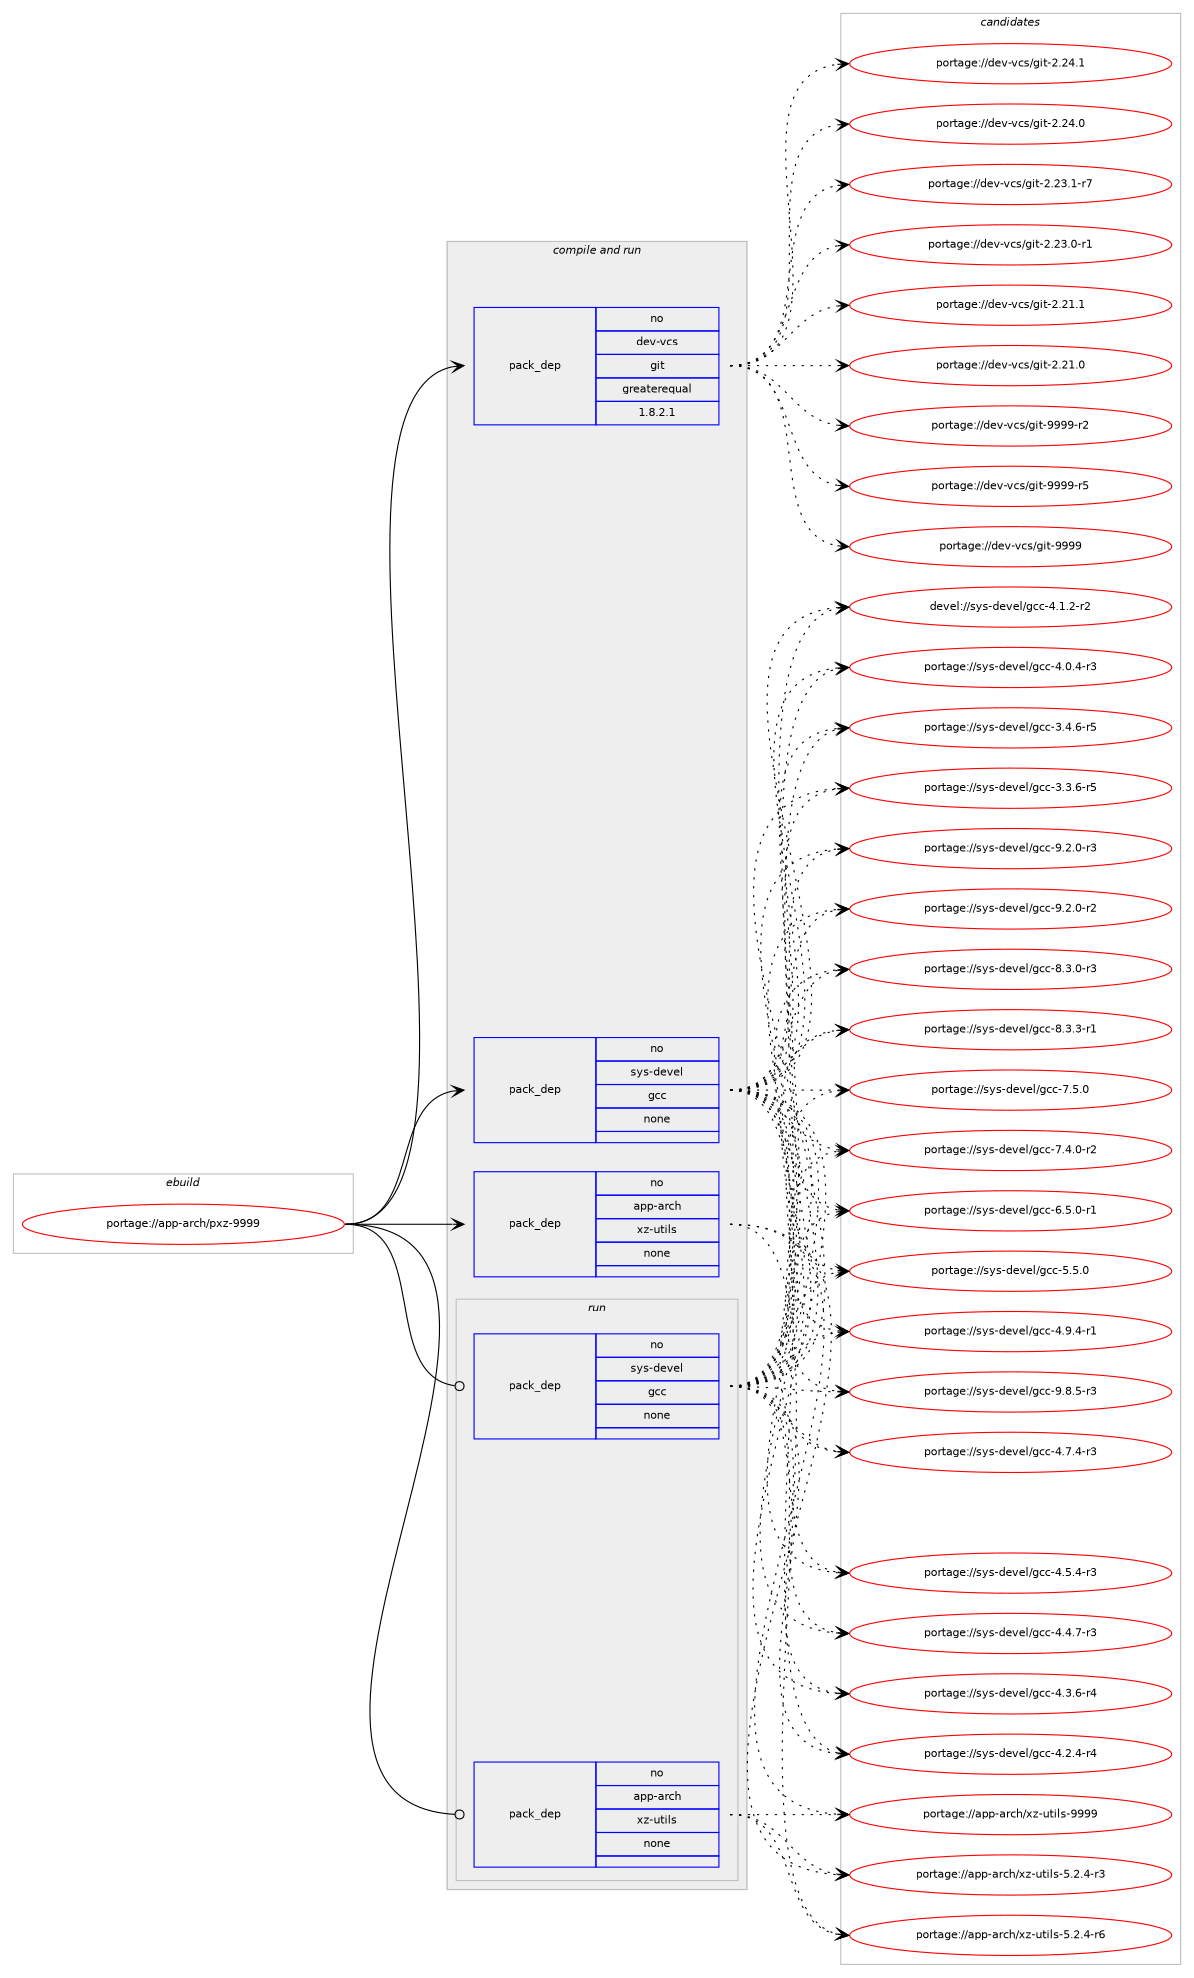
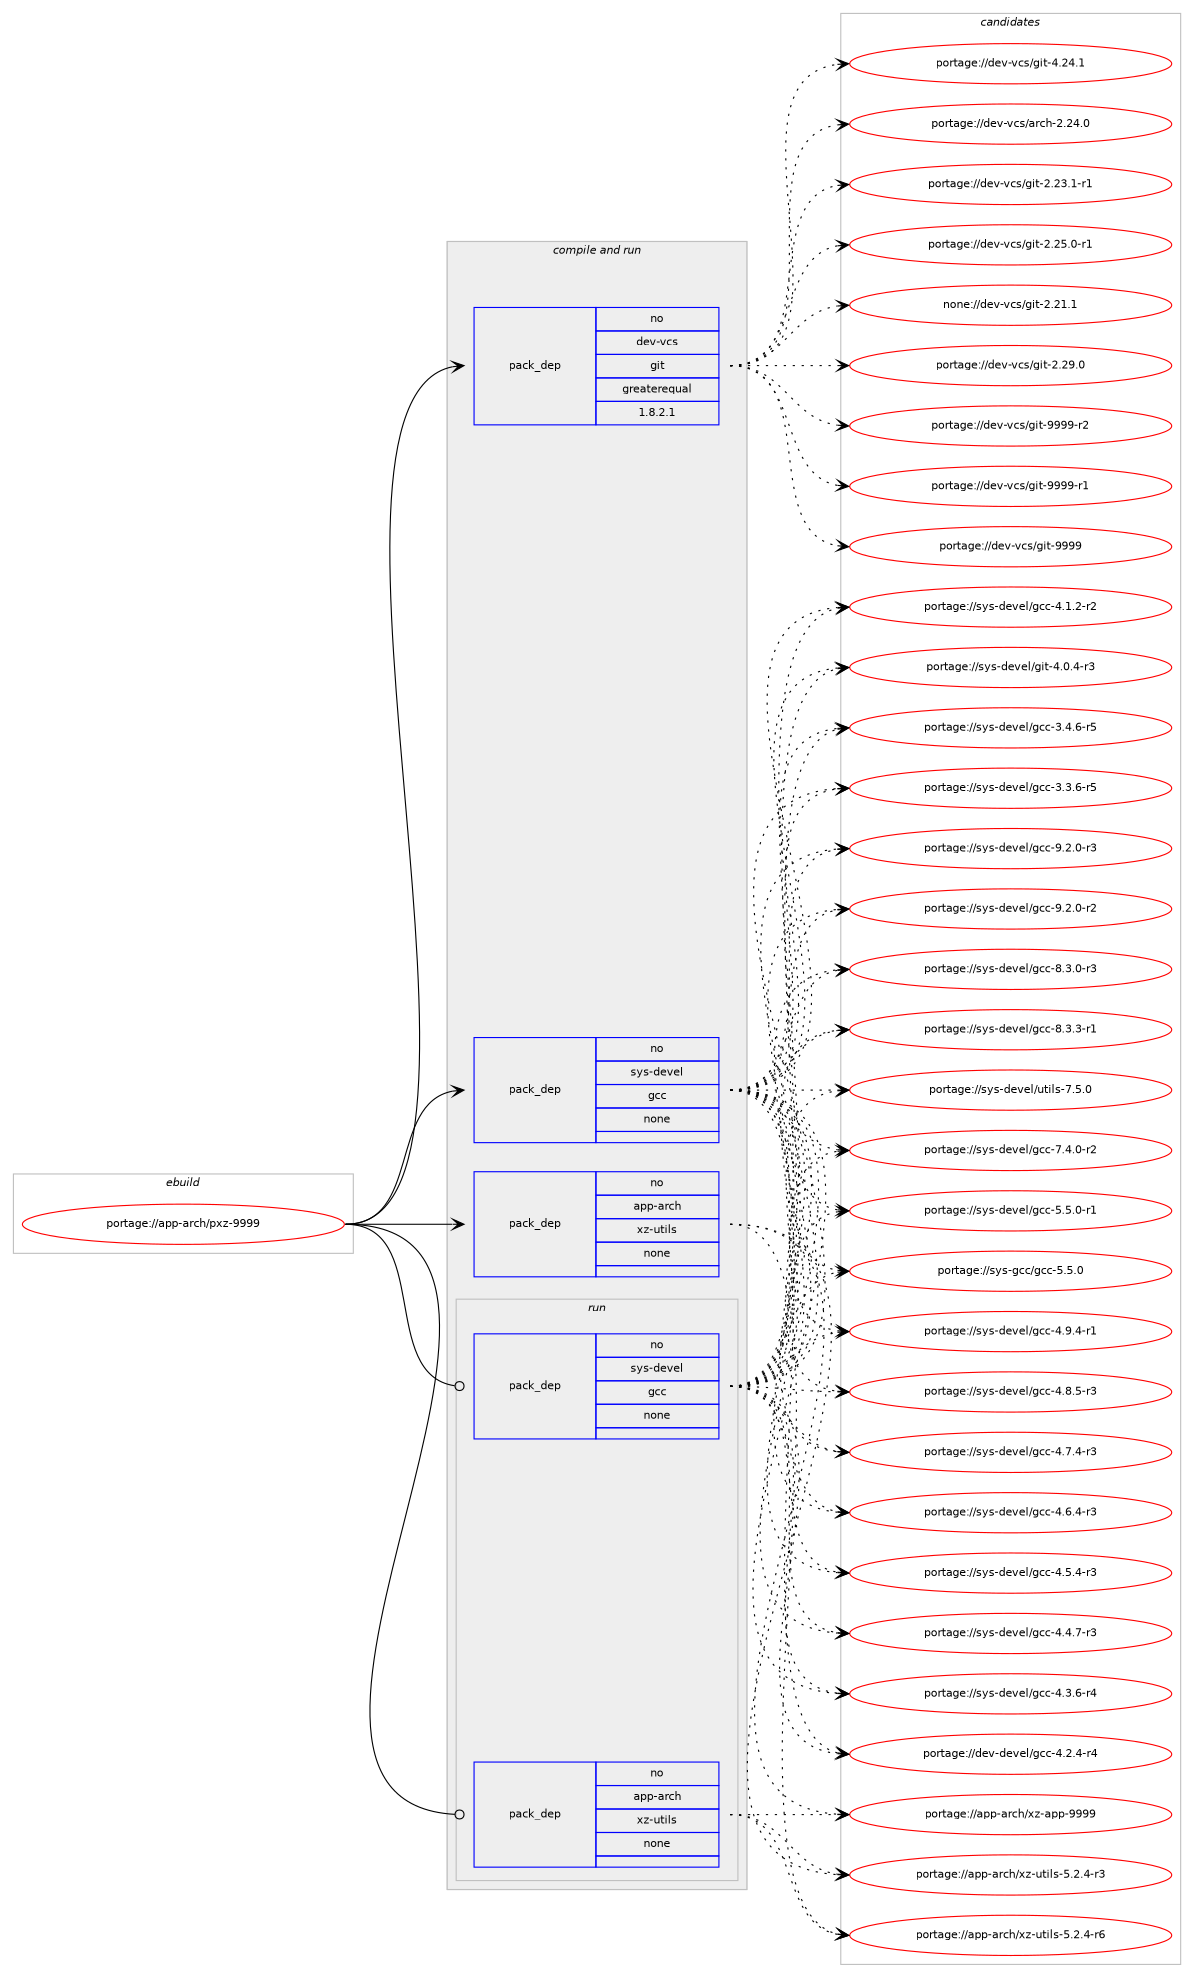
node "portage://dev-vcs/git-2.24.1": label "portage://dev-vcs/git-2.24.1" -> "portage://dev-vcs/git-4.24.1"
node "portage://dev-vcs/git-2.24.0": label "portage://dev-vcs/git-2.24.0" -> "portage://dev-vcs/arch-2.24.0"
node "portage://dev-vcs/git-2.23.1-r7": label "portage://dev-vcs/git-2.23.1-r7" -> "portage://dev-vcs/git-2.23.1-r1"
node "portage://dev-vcs/git-2.23.0-r1": label "portage://dev-vcs/git-2.23.0-r1" -> "portage://dev-vcs/git-2.25.0-r1"
node "portage://dev-vcs/git-2.21.1": label "portage://dev-vcs/git-2.21.1" -> "none://dev-vcs/git-2.21.1"
node "portage://dev-vcs/git-2.21.0": label "portage://dev-vcs/git-2.21.0" -> "portage://dev-vcs/git-2.29.0"
node "portage://dev-vcs/git-9999-r5": label "portage://dev-vcs/git-9999-r5" -> "portage://dev-vcs/git-9999-r1"
node "devel://sys-devel/gcc-4.1.2-r2": label "devel://sys-devel/gcc-4.1.2-r2" -> "portage://sys-devel/gcc-4.1.2-r2"
node "portage://sys-devel/gcc-4.0.4-r3": label "portage://sys-devel/gcc-4.0.4-r3" -> "portage://sys-devel/git-4.0.4-r3"
node "portage://sys-devel/gcc-7.5.0": label "portage://sys-devel/gcc-7.5.0" -> "portage://sys-devel/utils-7.5.0"
node "portage://sys-devel/gcc-6.5.0-r1": label "portage://sys-devel/gcc-6.5.0-r1" -> "portage://sys-devel/gcc-5.5.0-r1"
node "portage://sys-devel/gcc-5.5.0": label "portage://sys-devel/gcc-5.5.0" -> "portage://sys-gcc/gcc-5.5.0"
node "portage://sys-devel/gcc-9.8.5-r3": label "portage://sys-devel/gcc-9.8.5-r3" -> "portage://sys-devel/gcc-4.8.5-r3"
node "portage://sys-devel/gcc-4.6.4-r3": added
node "portage://sys-devel/gcc-4.2.4-r4": label "portage://sys-devel/gcc-4.2.4-r4" -> "portage://dev-devel/gcc-4.2.4-r4"
node "portage://app-arch/xz-utils-9999": label "portage://app-arch/xz-utils-9999" -> "portage://app-arch/xz-app-9999"
